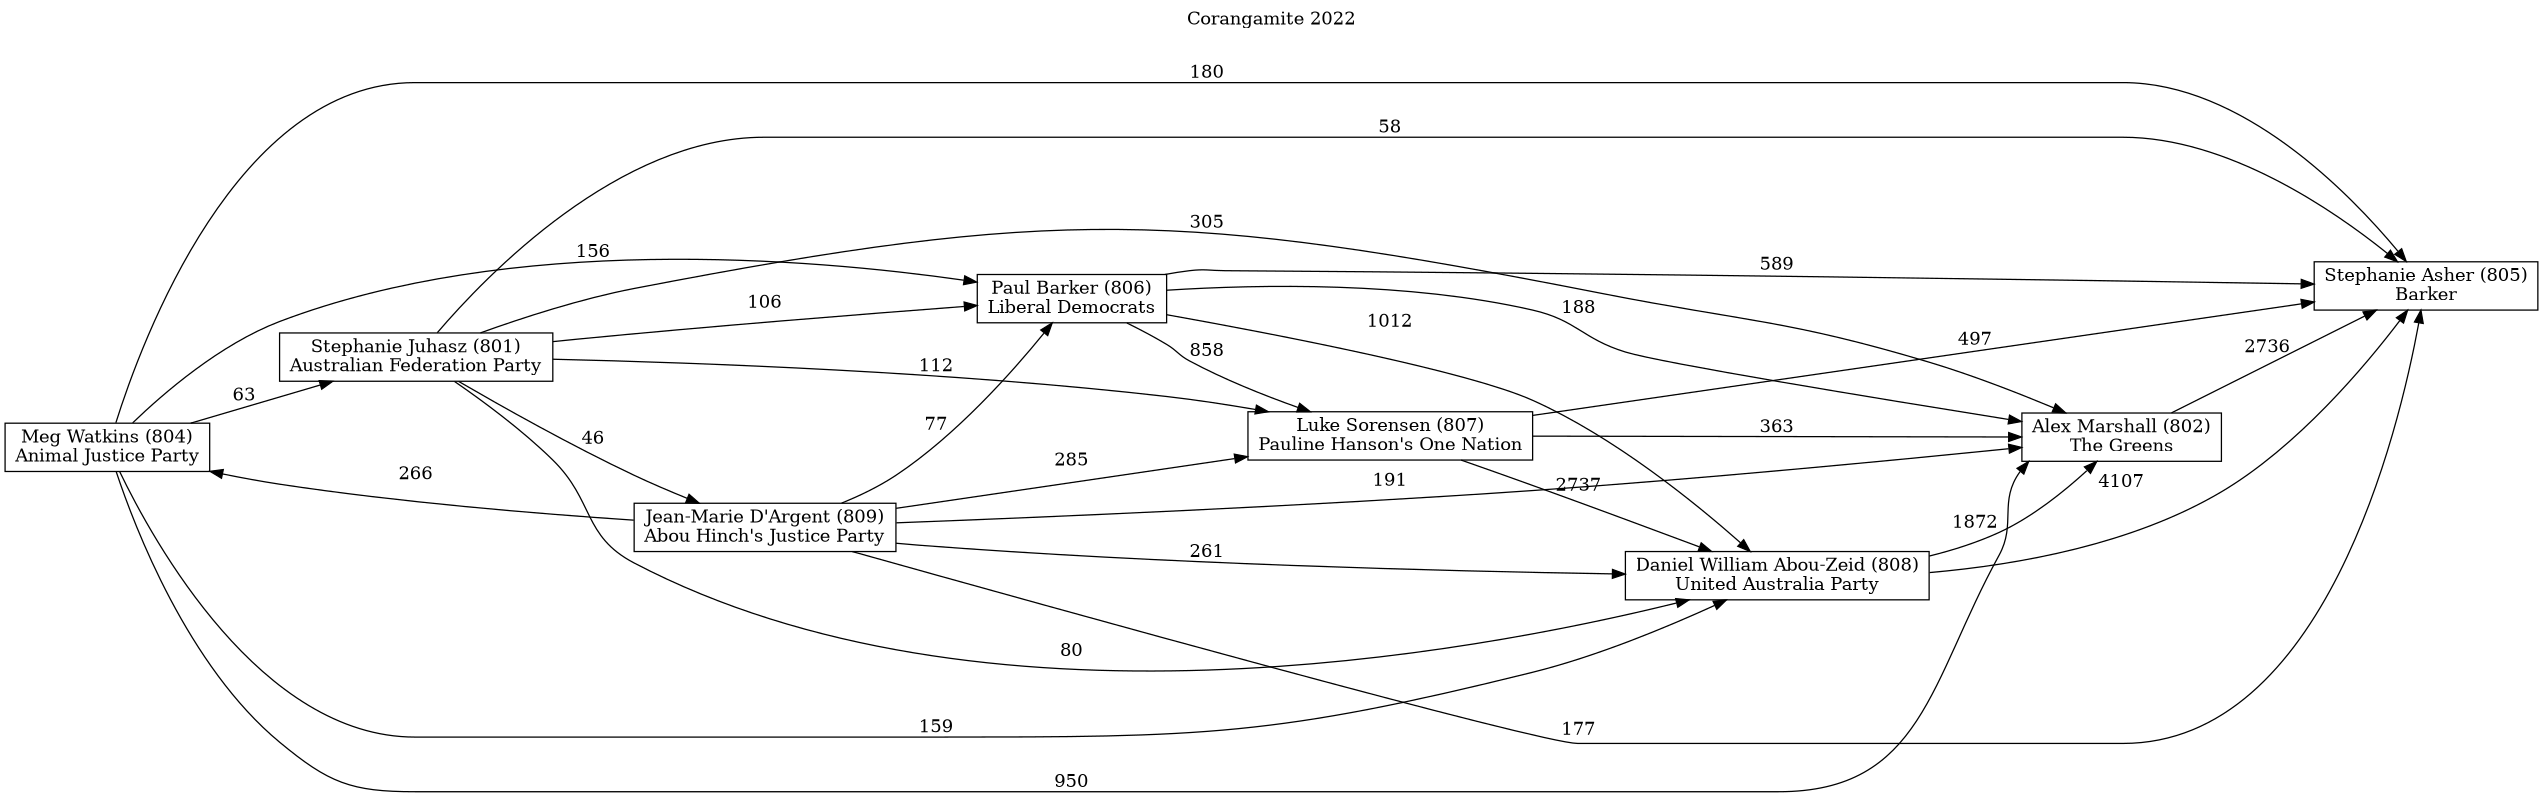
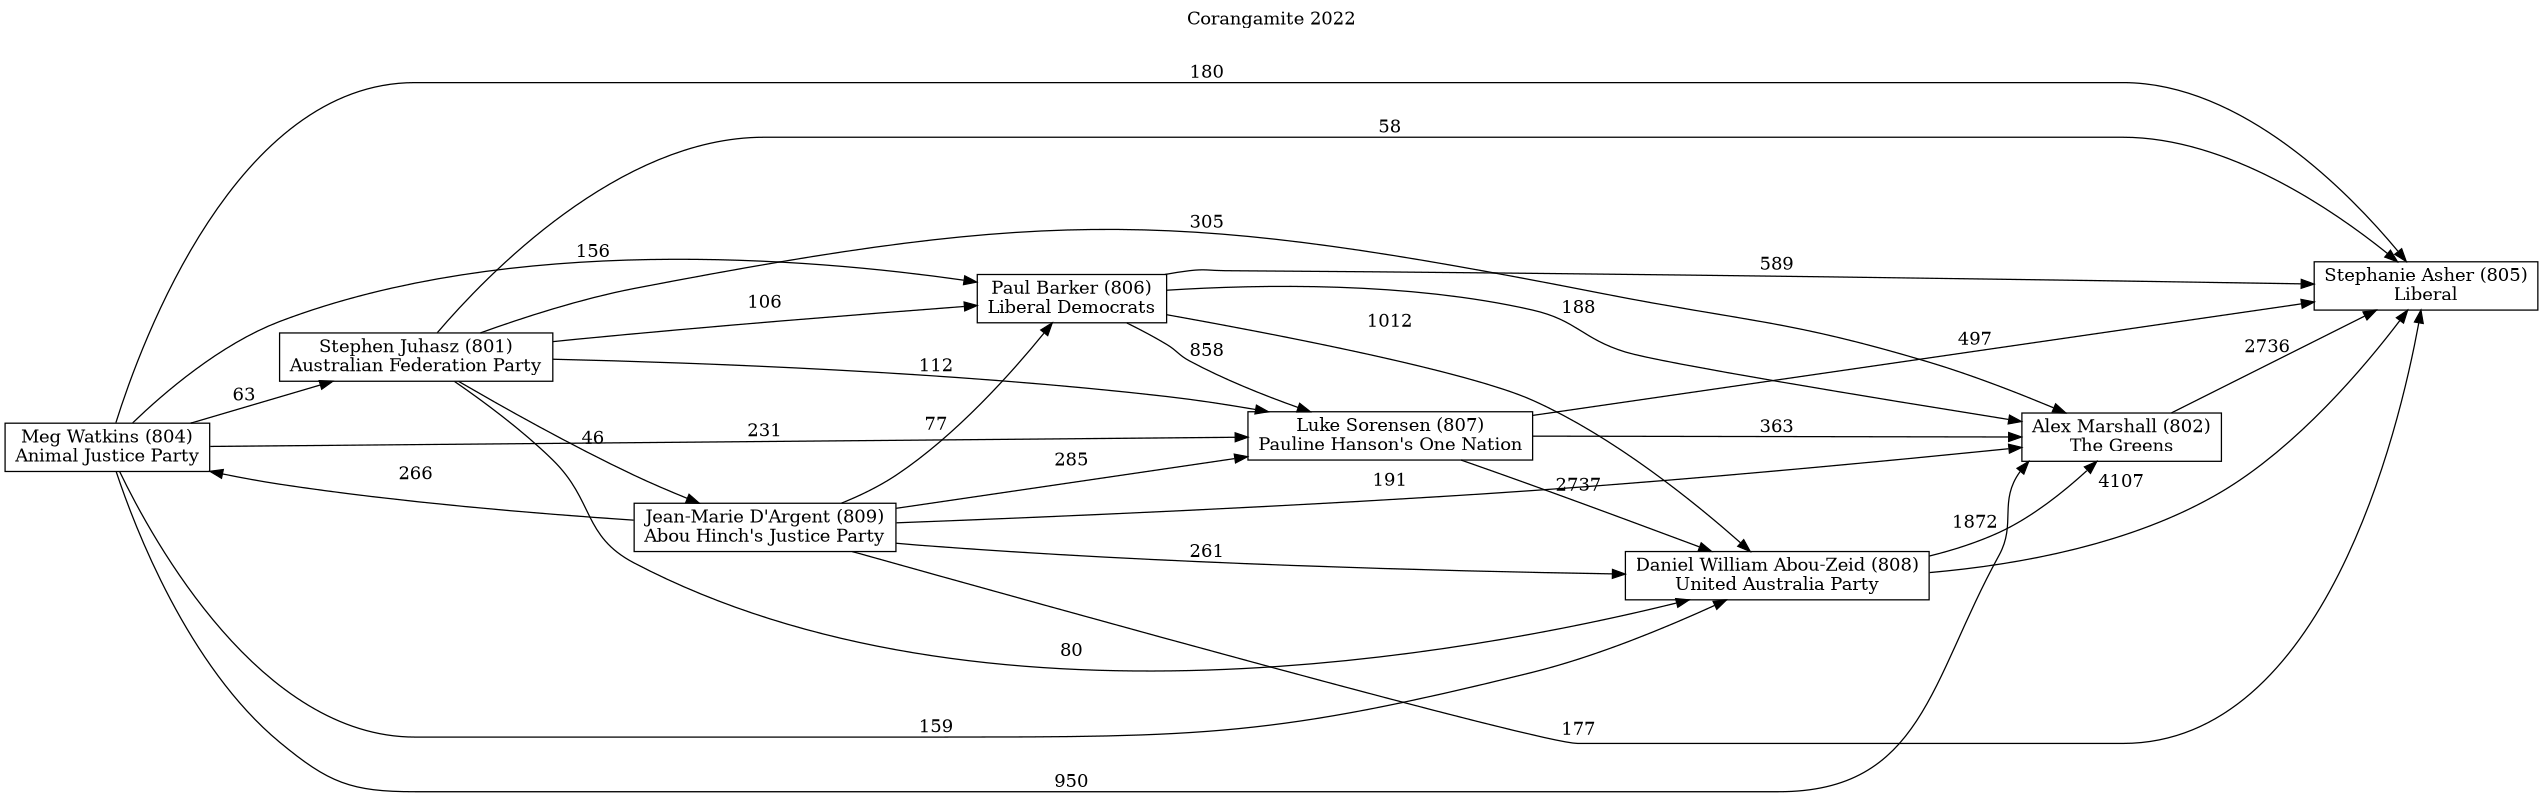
node "Stephanie Asher (805) Barker": label "Stephanie Asher (805) Barker" -> "Stephanie Asher (805) Liberal"
node "Stephanie Juhasz (801) Australian Federation Party": label "Stephanie Juhasz (801) Australian Federation Party" -> "Stephen Juhasz (801) Australian Federation Party"
edge "Meg Watkins (804) Animal Justice Party" -> "Luke Sorensen (807) Pauline Hanson's One Nation": added, label "231"
